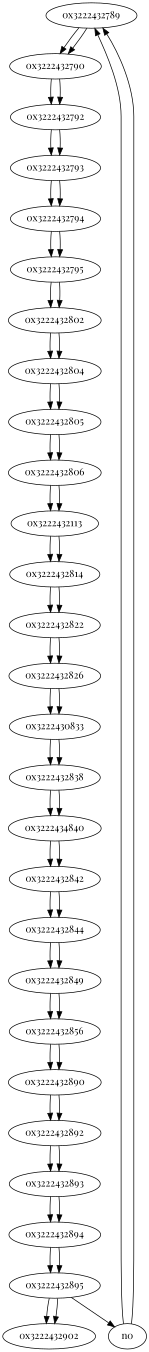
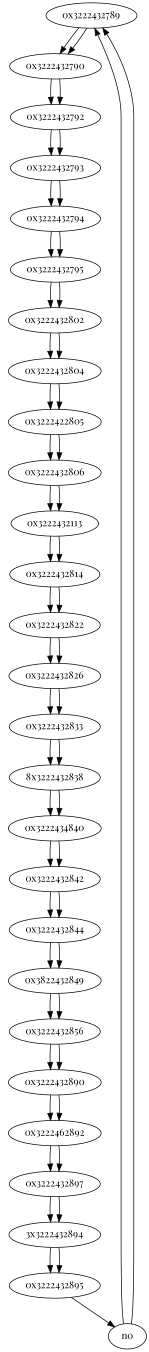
node "0x3222432805": label "0x3222432805" -> "0x3222422805"
node "0x3222430833": label "0x3222430833" -> "0x3222432833"
node "0x3222432838": label "0x3222432838" -> "8x3222432838"
node "0x3222432849": label "0x3222432849" -> "0x3822432849"
node "0x3222432892": label "0x3222432892" -> "0x3222462892"
node "0x3222432893": label "0x3222432893" -> "0x3222432897"
node "0x3222432894": label "0x3222432894" -> "3x3222432894"
node "0x3222432902": removed
